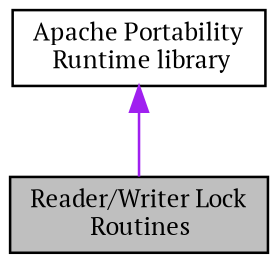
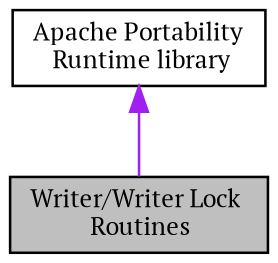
node "Reader/Writer Lock Routines": label "Reader/Writer Lock Routines" -> "Writer/Writer Lock Routines"
